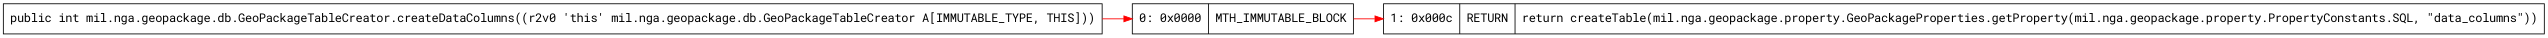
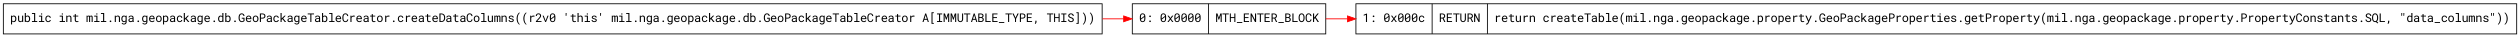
node "0: 0x0000": text "MTH_IMMUTABLE_BLOCK" -> "MTH_ENTER_BLOCK"
